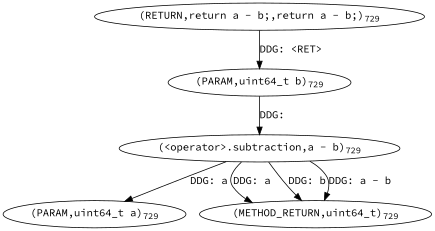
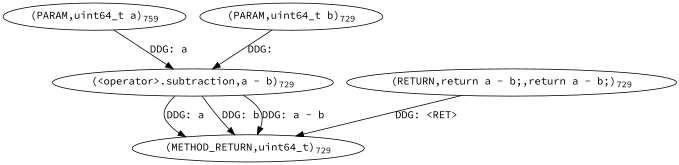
edge "(RETURN,return a - b;,return a - b;)" -> "(PARAM,uint64_t b)": now "(RETURN,return a - b;,return a - b;)" -> "(METHOD_RETURN,uint64_t)"
edge "(<operator>.subtraction,a - b)" -> "(PARAM,uint64_t a)": reversed
node "(PARAM,uint64_t a)": text "729" -> "759"
